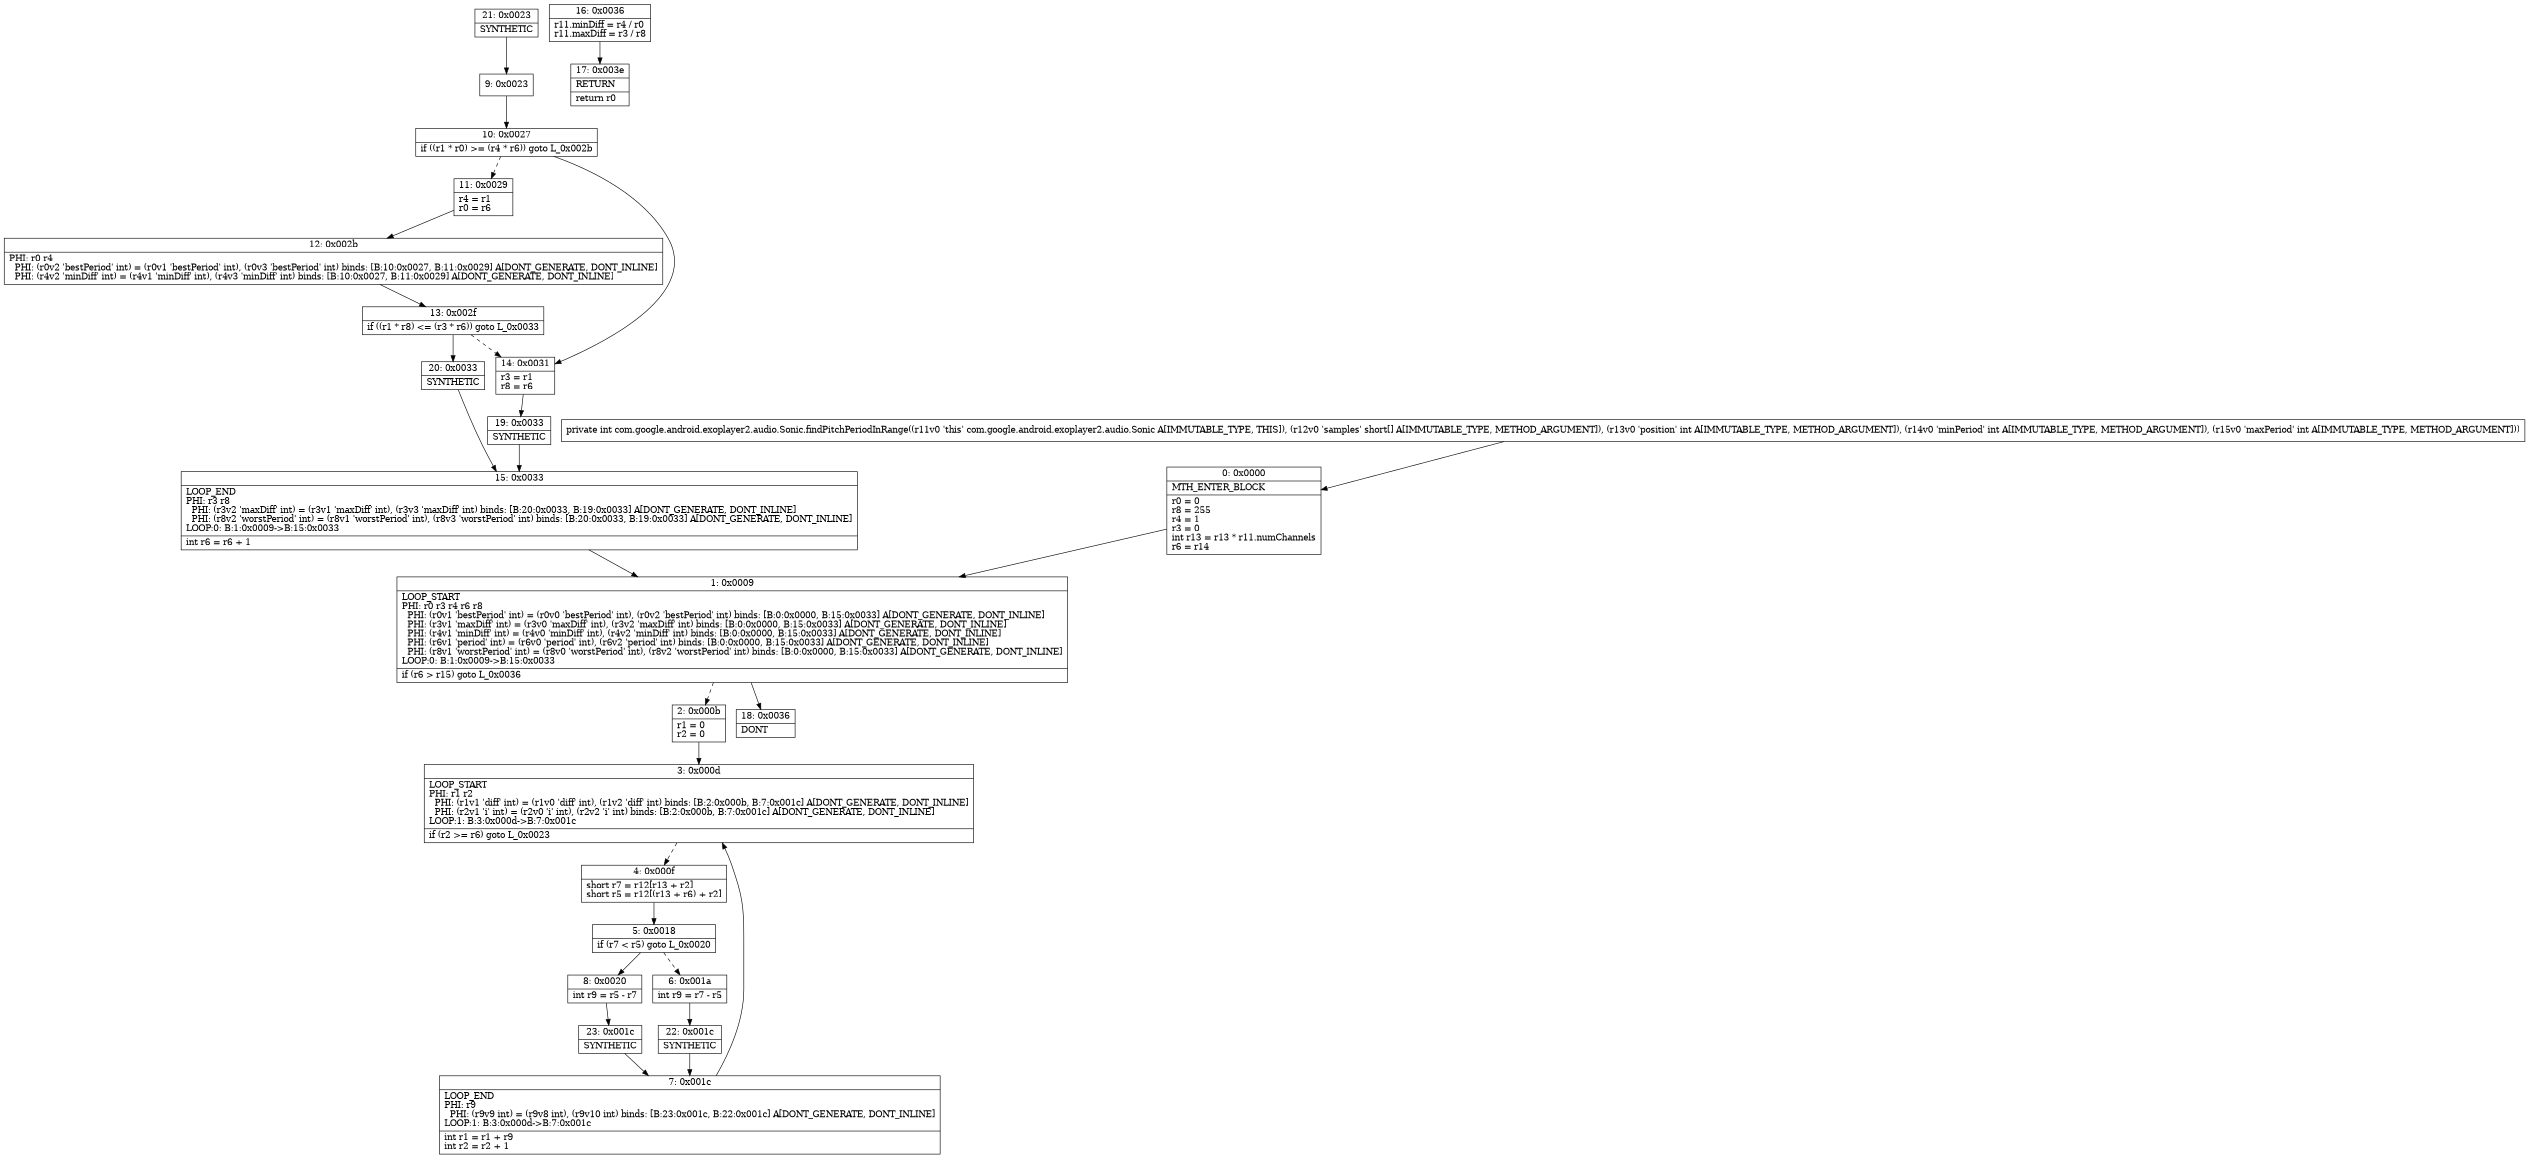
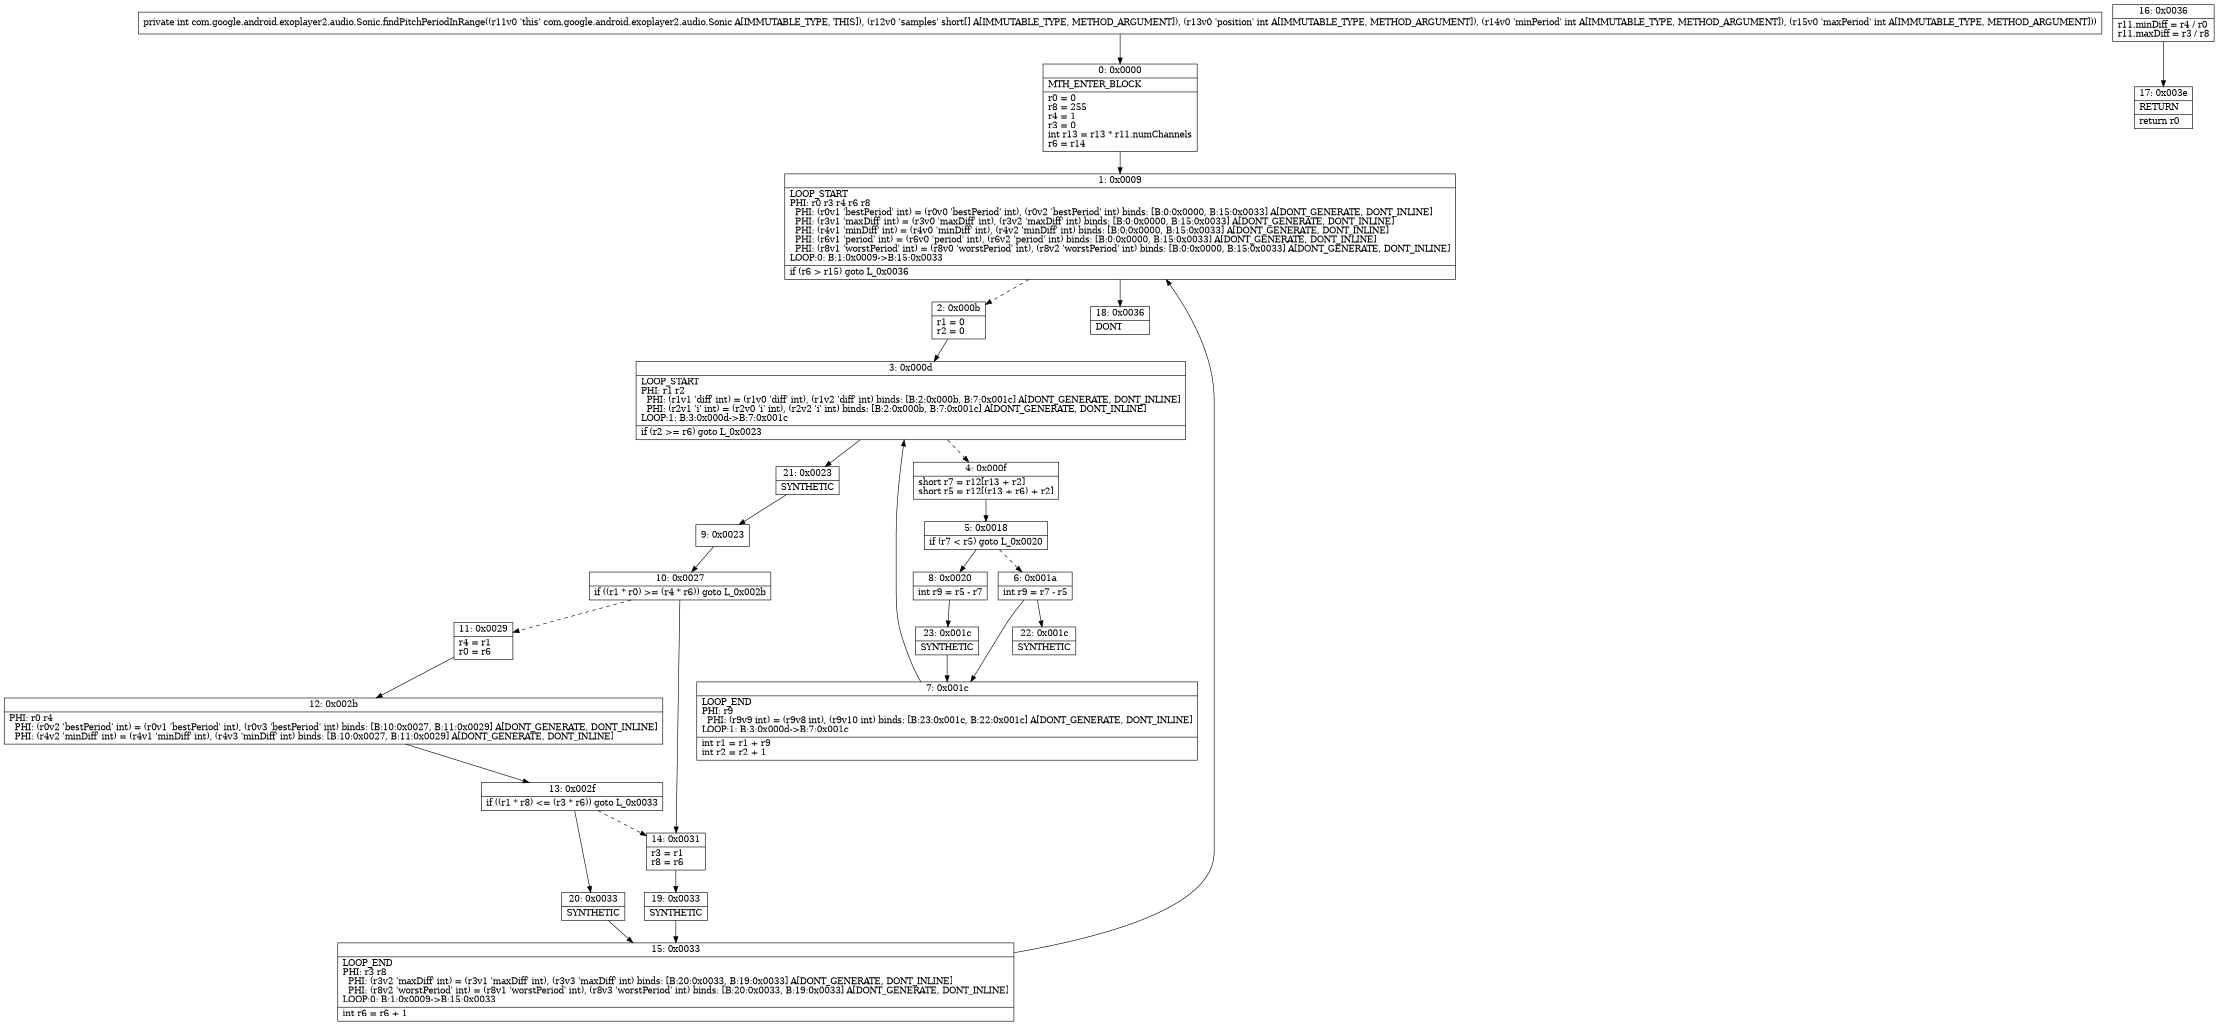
edge "3: 0x000d" -> "21: 0x0023": added
edge "22: 0x001c" -> "7: 0x001c": now "6: 0x001a" -> "7: 0x001c"
